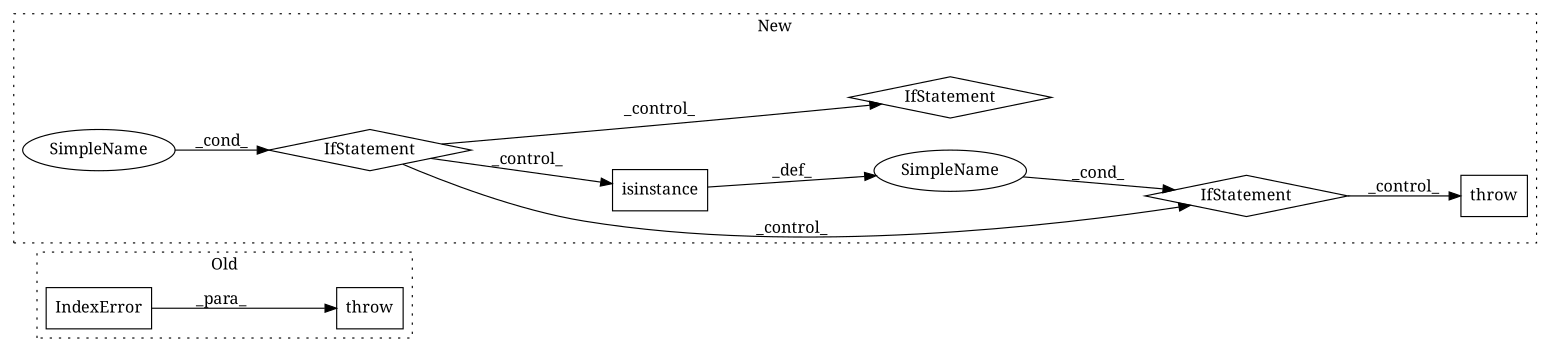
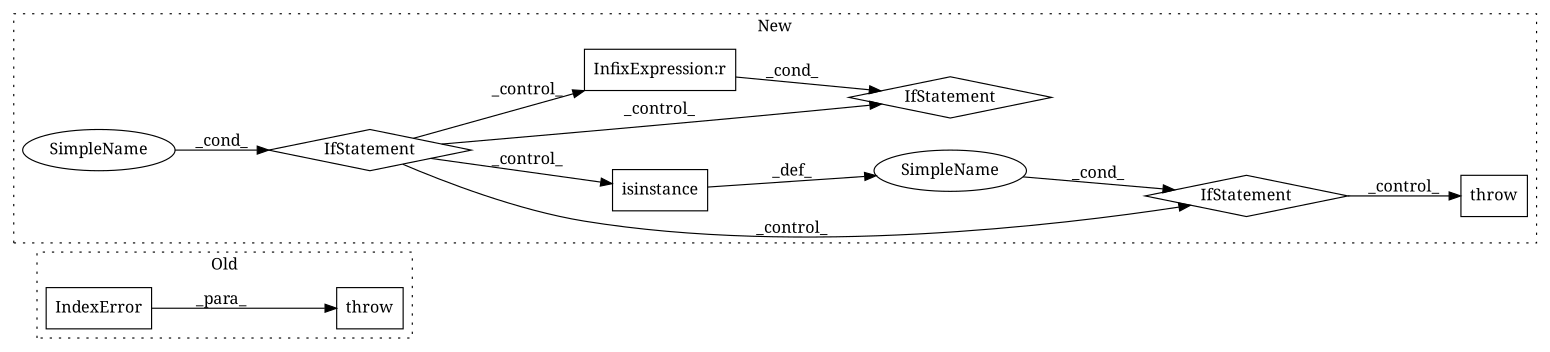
node "InfixExpression:r": added
